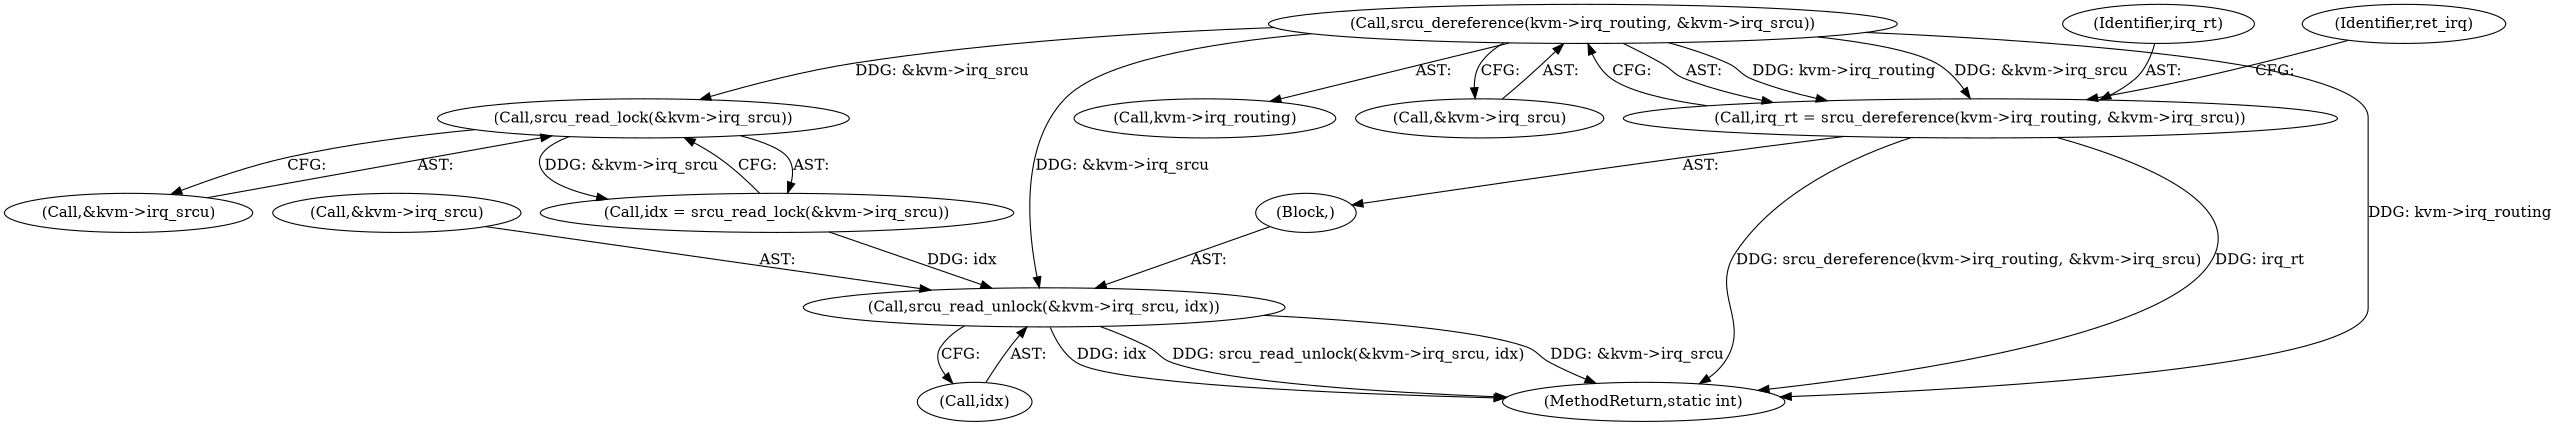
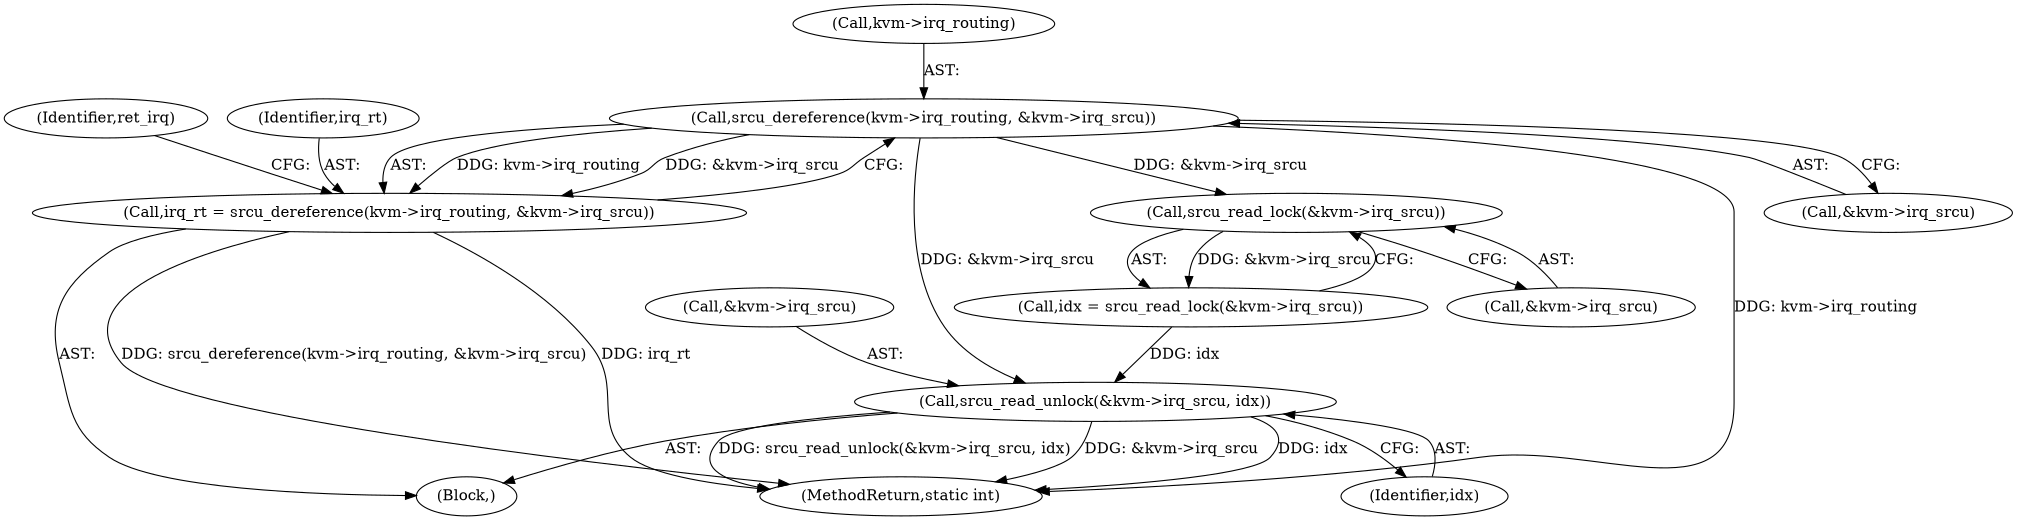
edge "(Call,srcu_dereference(kvm->irq_routing, &kvm->irq_srcu))" -> "(Call,kvm->irq_routing)": reversed
edge "(Block,)" -> "(Call,srcu_read_unlock(&kvm->irq_srcu, idx))": reversed
node "(Call,idx)": label "(Call,idx)" -> "(Identifier,idx)"
